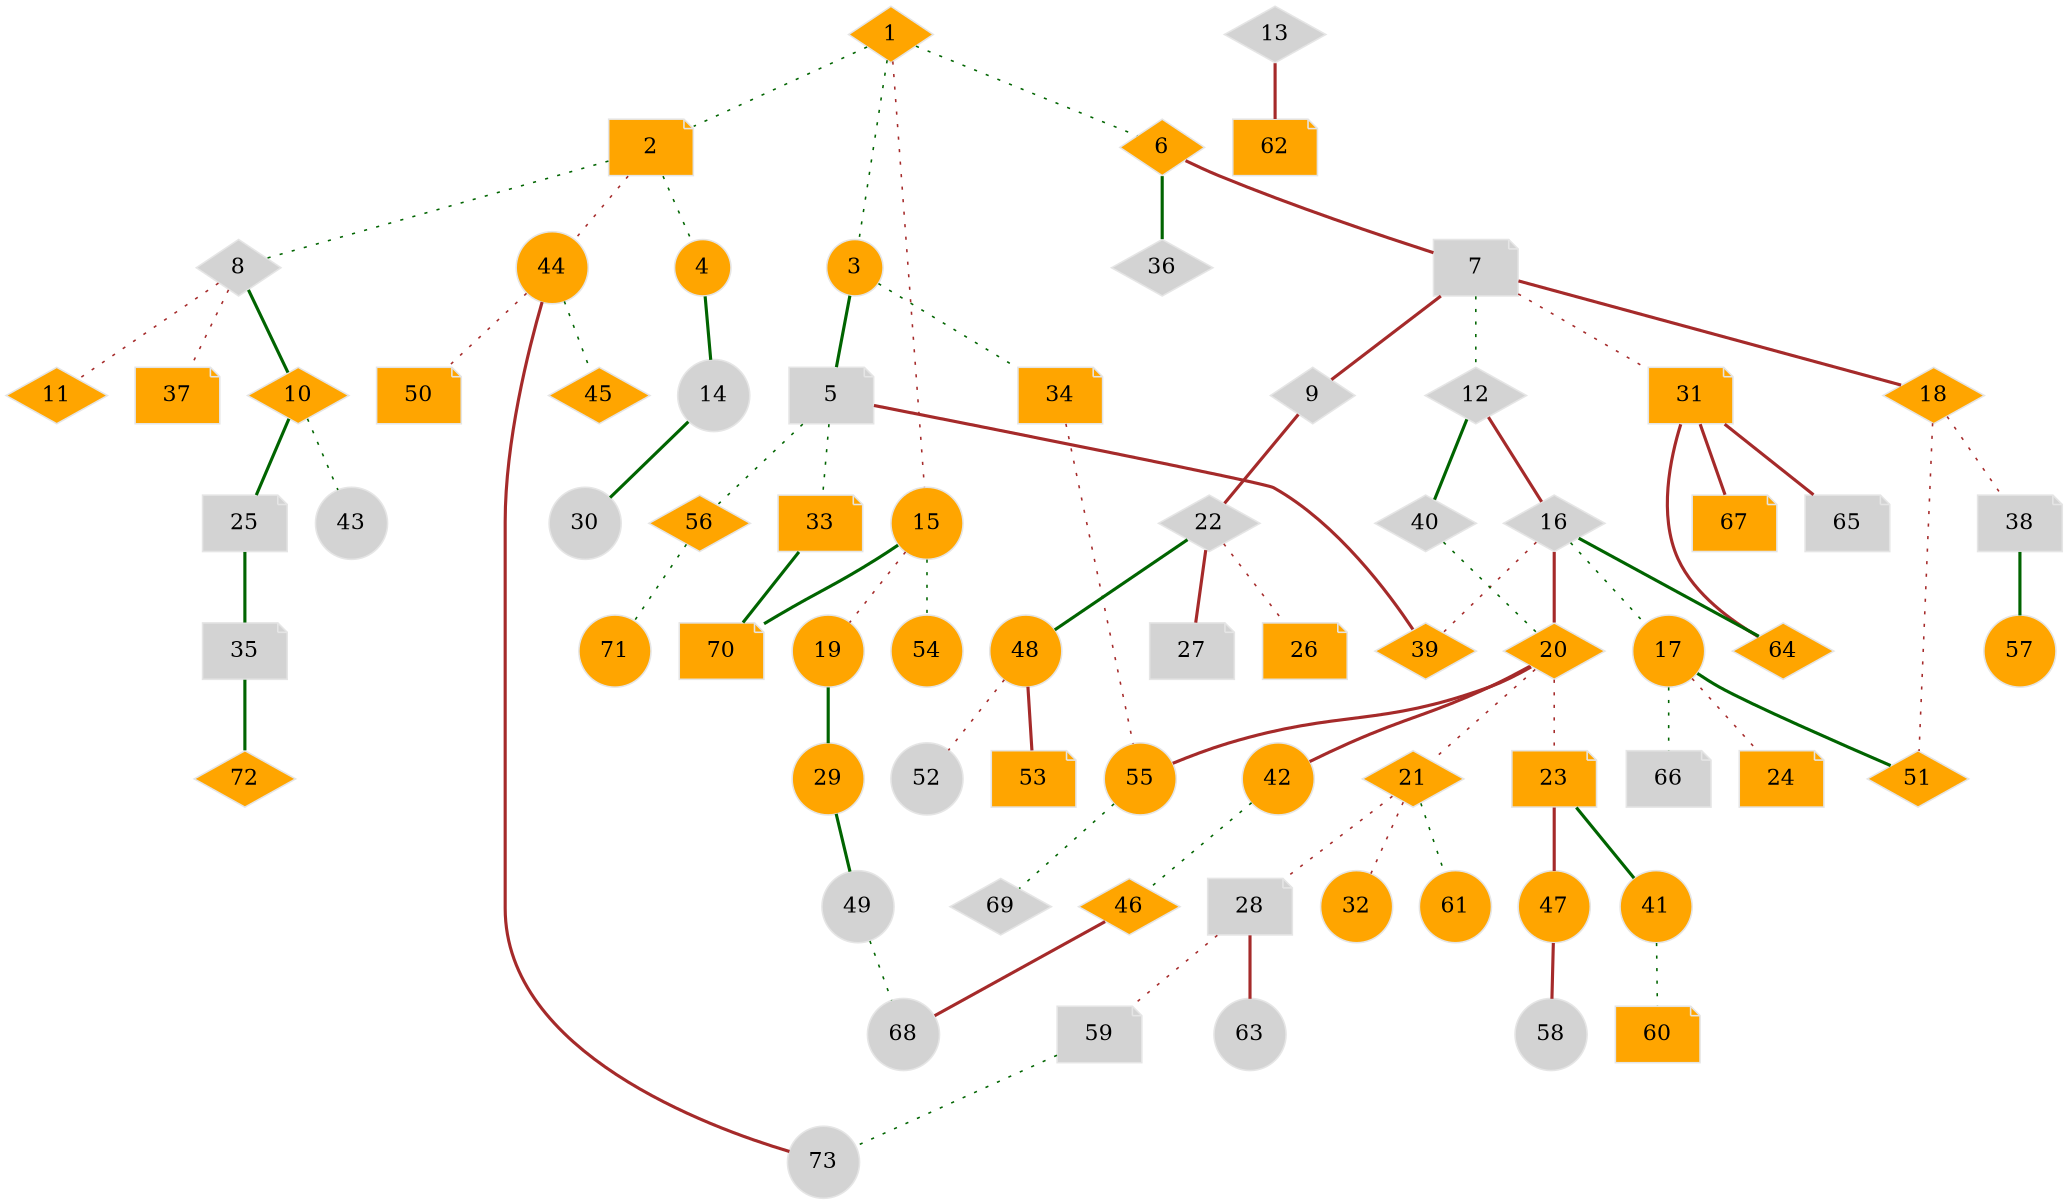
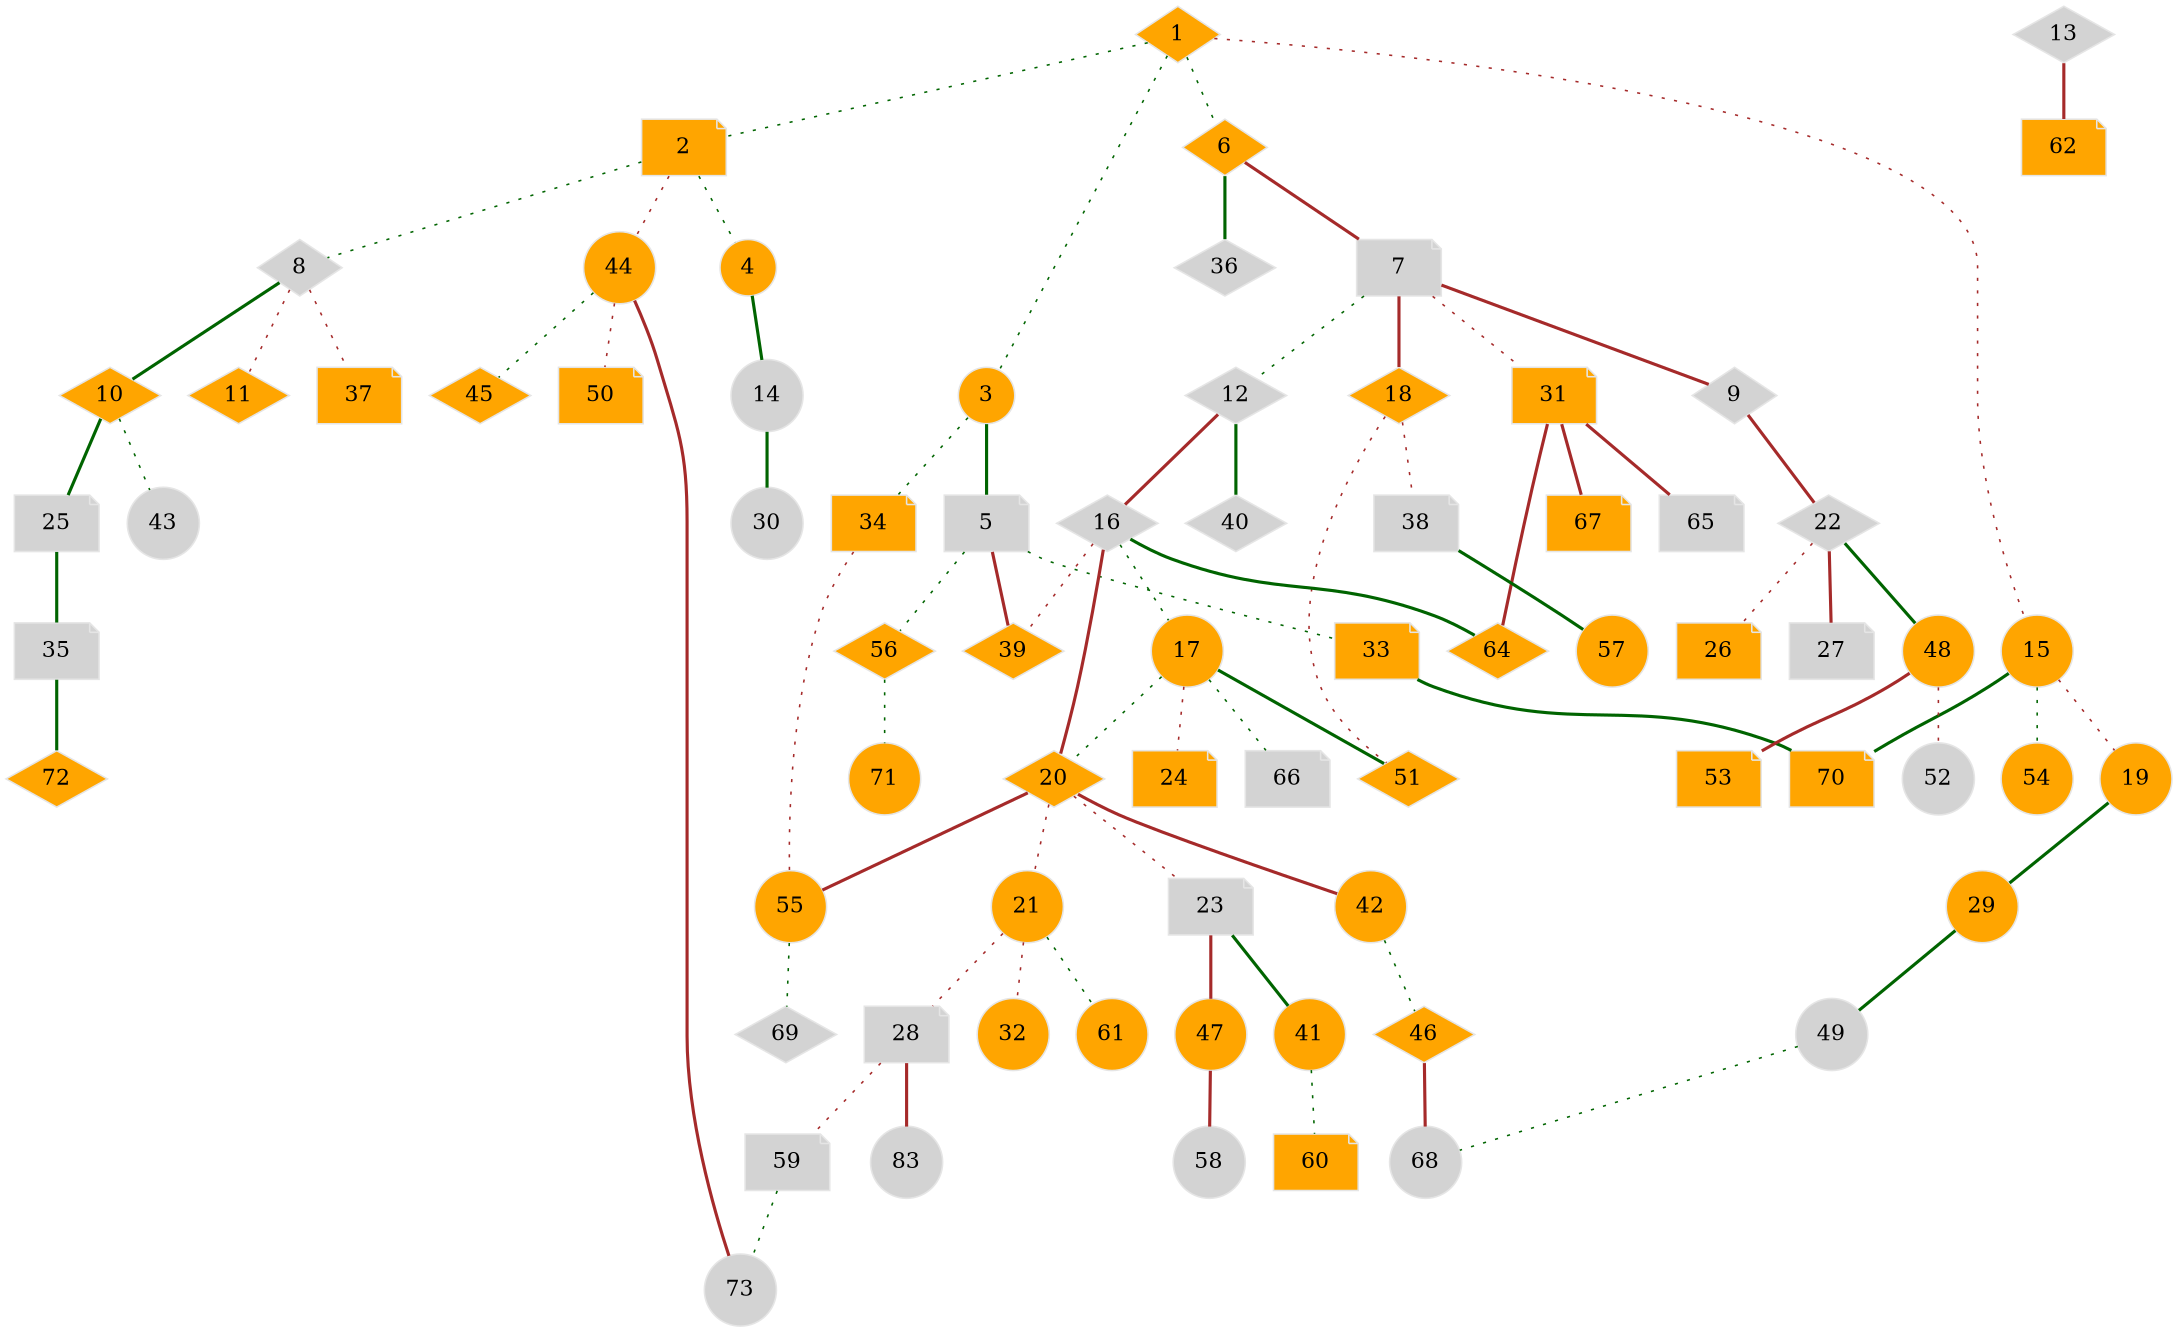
edge "40" -- "20": now "17" -- "20"
node "21": shape diamond -> circle
node "23": fillcolor orange -> lightgrey
node "63": label "63" -> "83"
